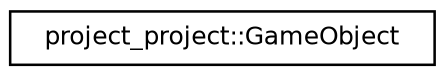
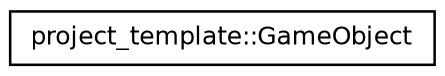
node "project_project::GameObject": label "project_project::GameObject" -> "project_template::GameObject"
